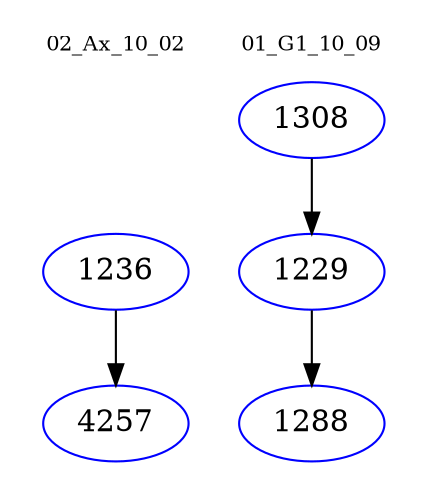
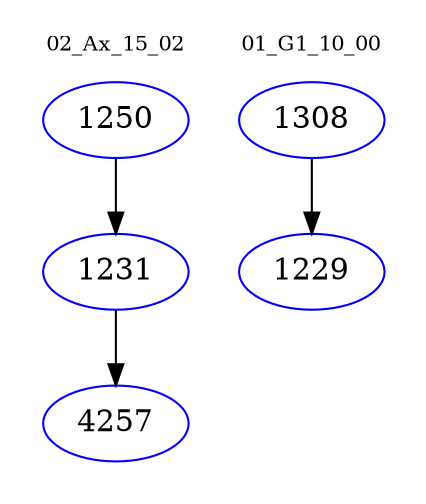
cluster "02_Ax_10_02": label "02_Ax_10_02" -> "02_Ax_15_02"
cluster "01_G1_10_09": label "01_G1_10_09" -> "01_G1_10_00"
node "1250": added
node "1236": label "1236" -> "1231"
node "1288": removed
